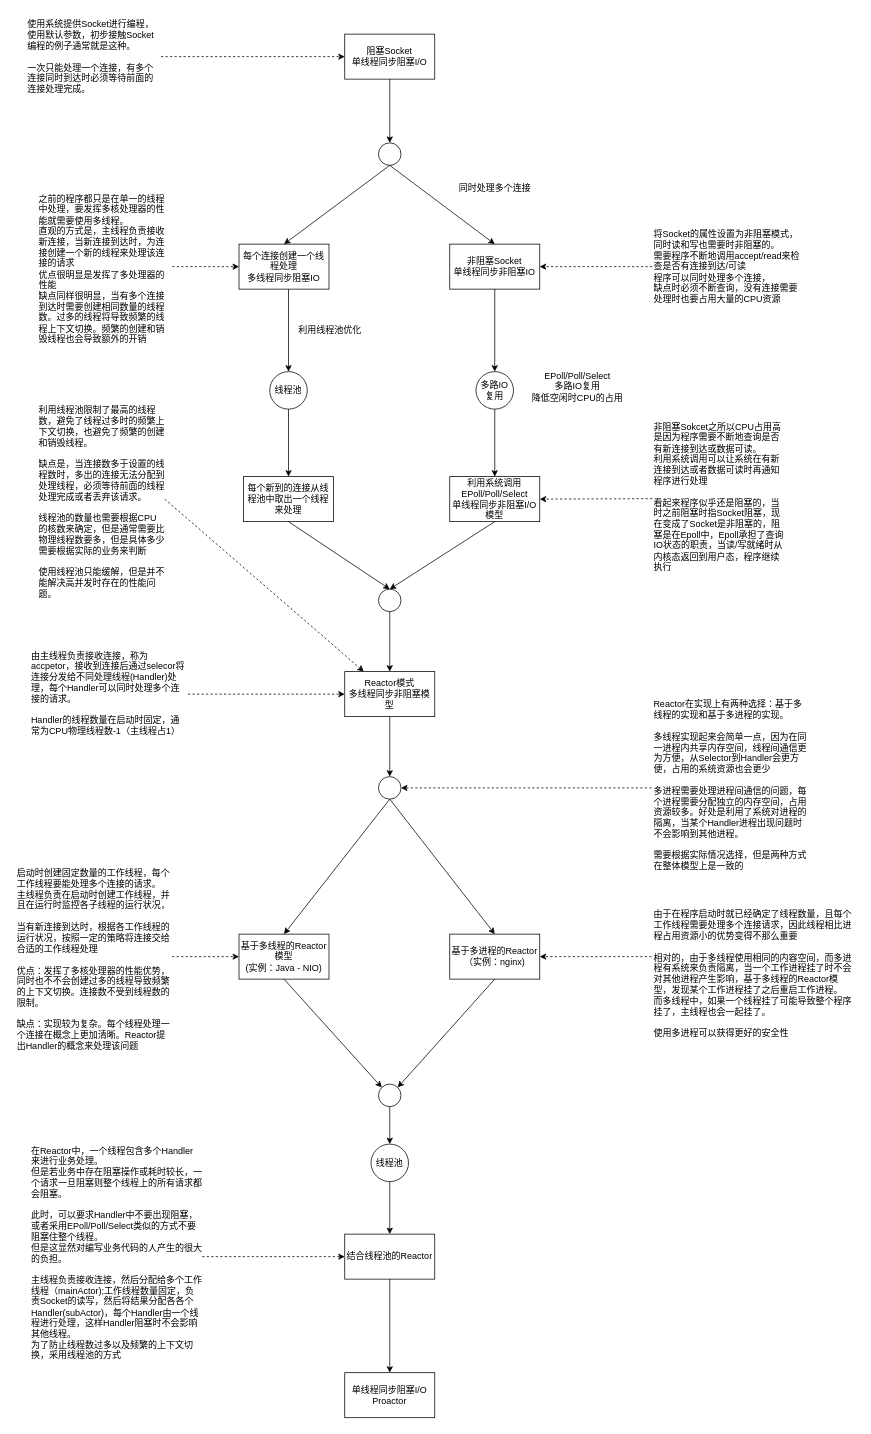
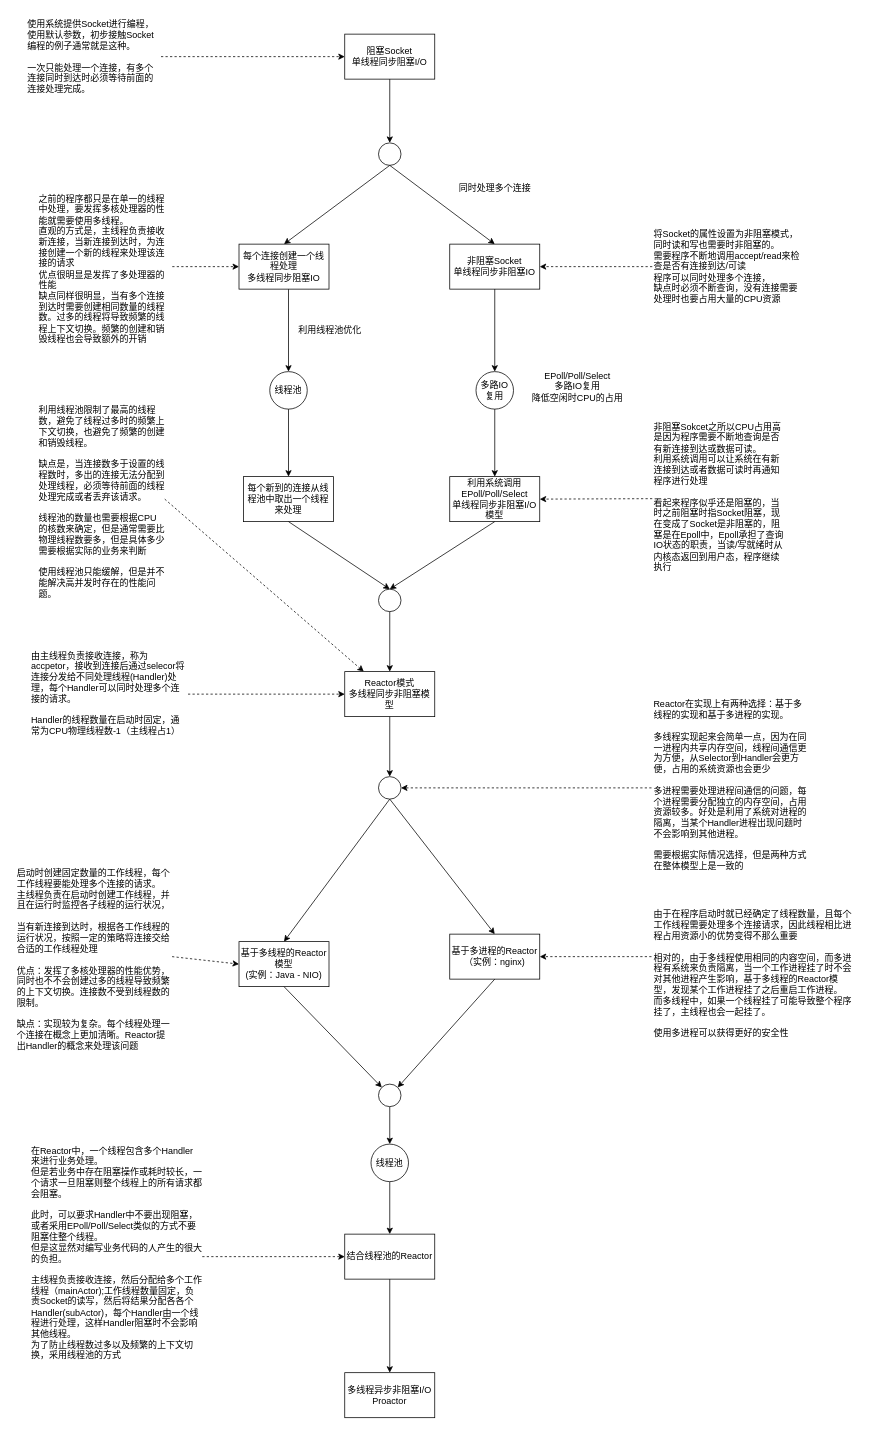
node "基于多线程的Reactor模型 (实例：Java - NIO)": moved (284, 957) -> (284, 964)
node "单线程同步阻塞I/O Proactor": label "单线程同步阻塞I/O Proactor" -> "多线程异步非阻塞I/O Proactor"
